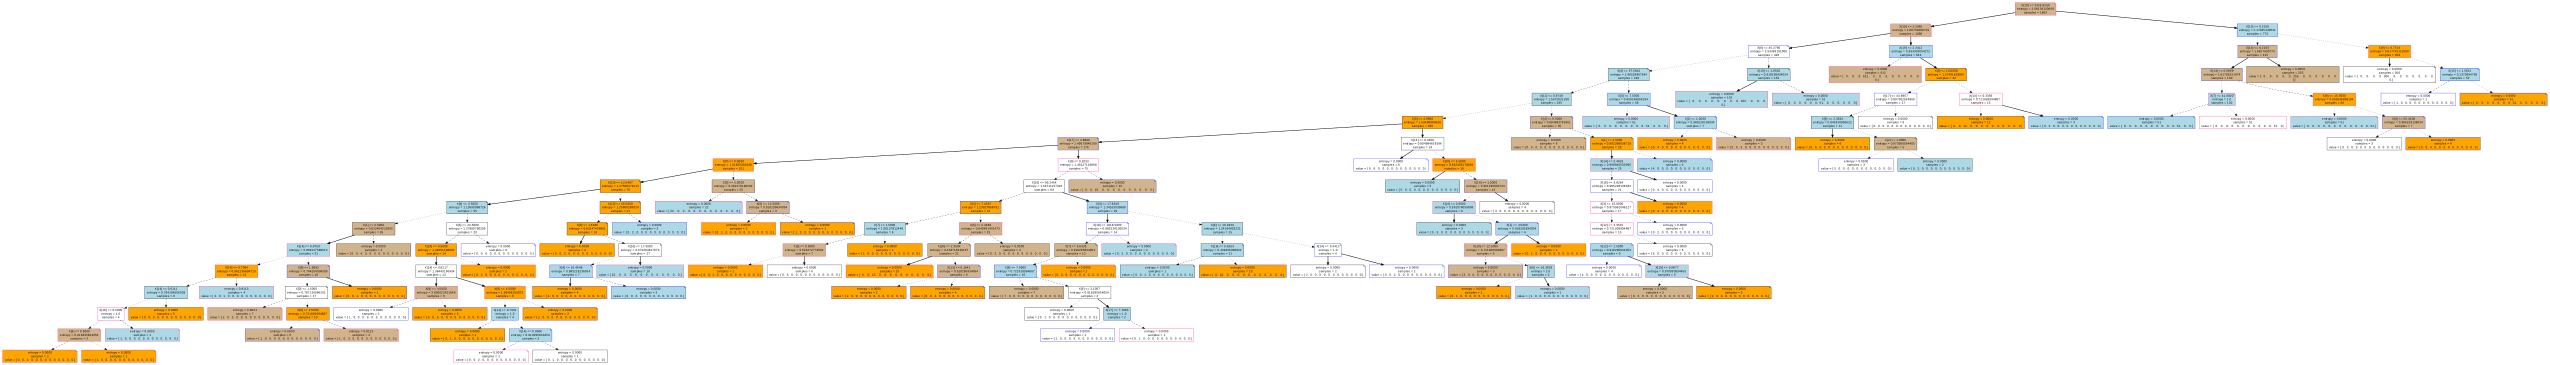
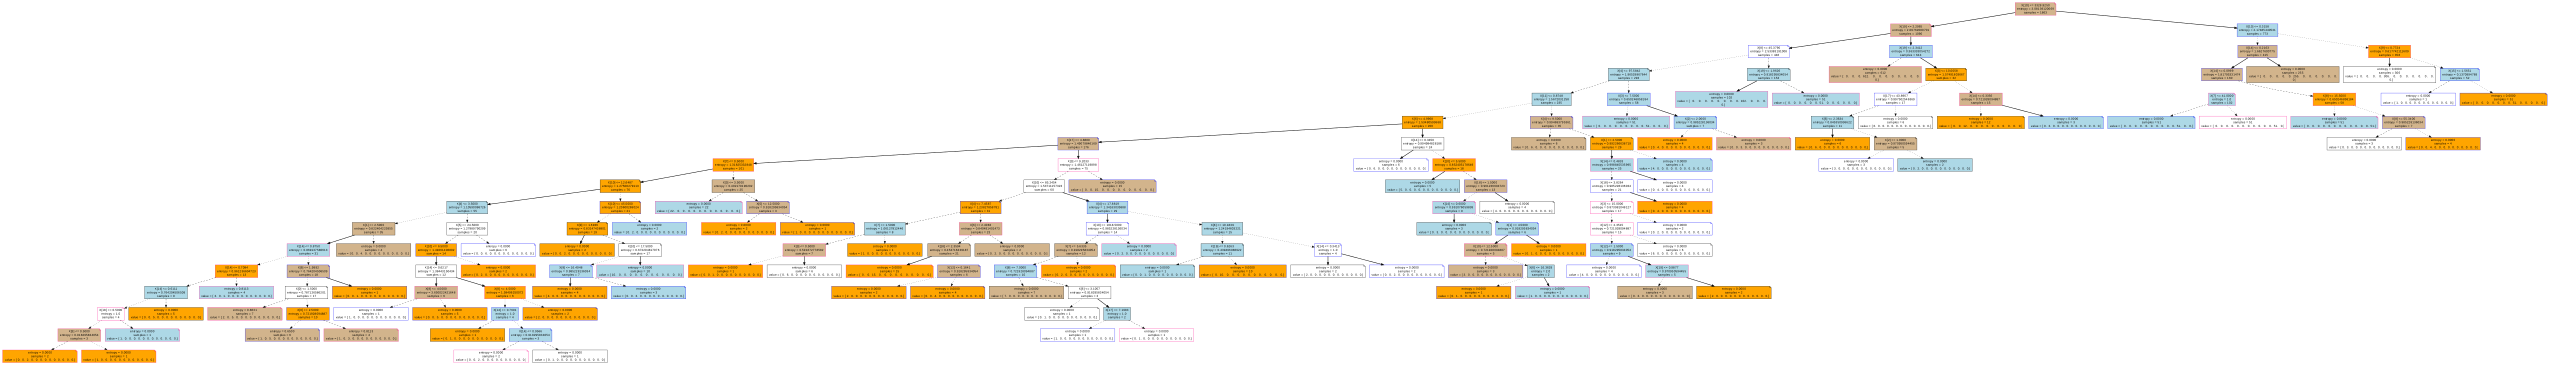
edge "X[14] <= 0.0999 entropy = 1.81795331474 samples = 160" -> "X[7] <= 41.0000 entropy = 1.0 samples = 102": removed
node "X[14] <= 0.3356 entropy = 0.721928094887 samples = 15": fillcolor white -> tan
edge "X[12] <= 2.3515 entropy = 0.721928094887 samples = 15" -> "X[12] <= 1.5000 entropy = 0.918295834054 samples = 9": added
edge "X[18] <= 2.3594 entropy = 0.453716339187 samples = 21" -> "X[12] <= 0.1641 entropy = 0.918295834054 samples = 6": removed
